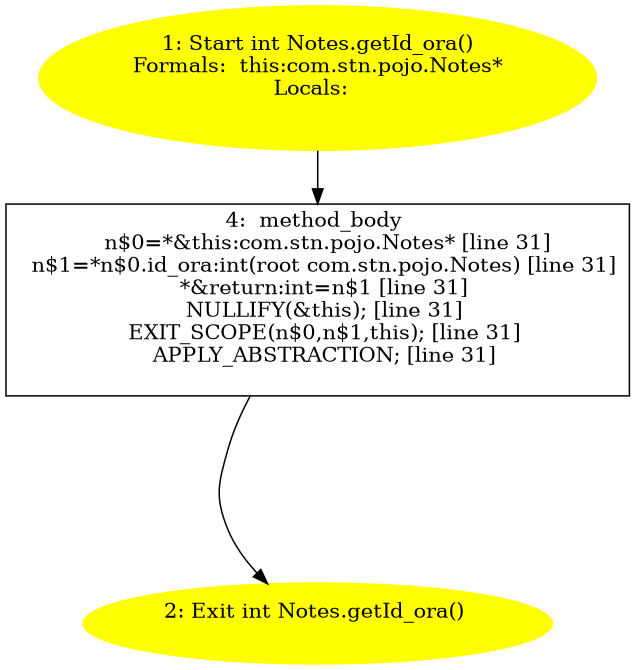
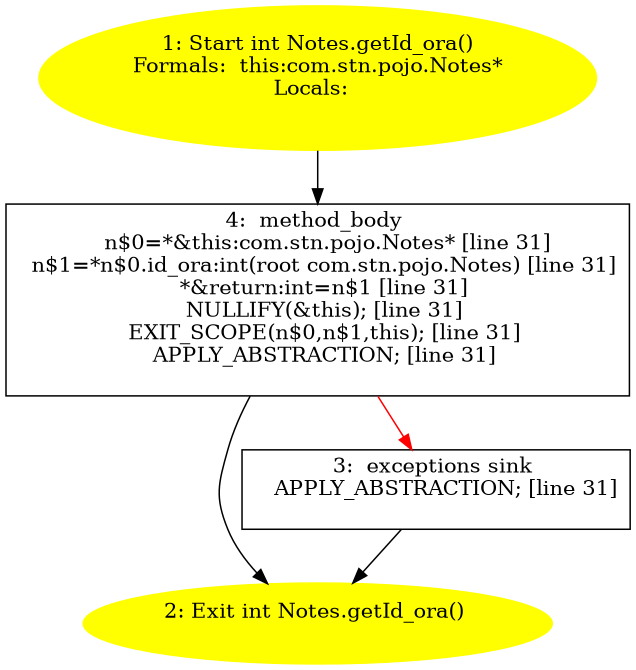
node "3:  exceptions sink APPLY_ABSTRACTION; [line 31]": added
